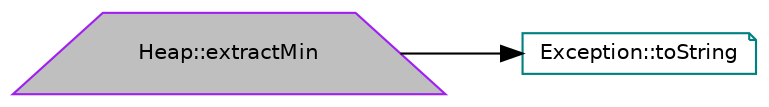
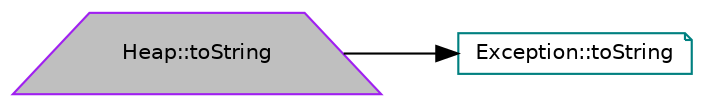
node "Heap::extractMin": label "Heap::extractMin" -> "Heap::toString"
